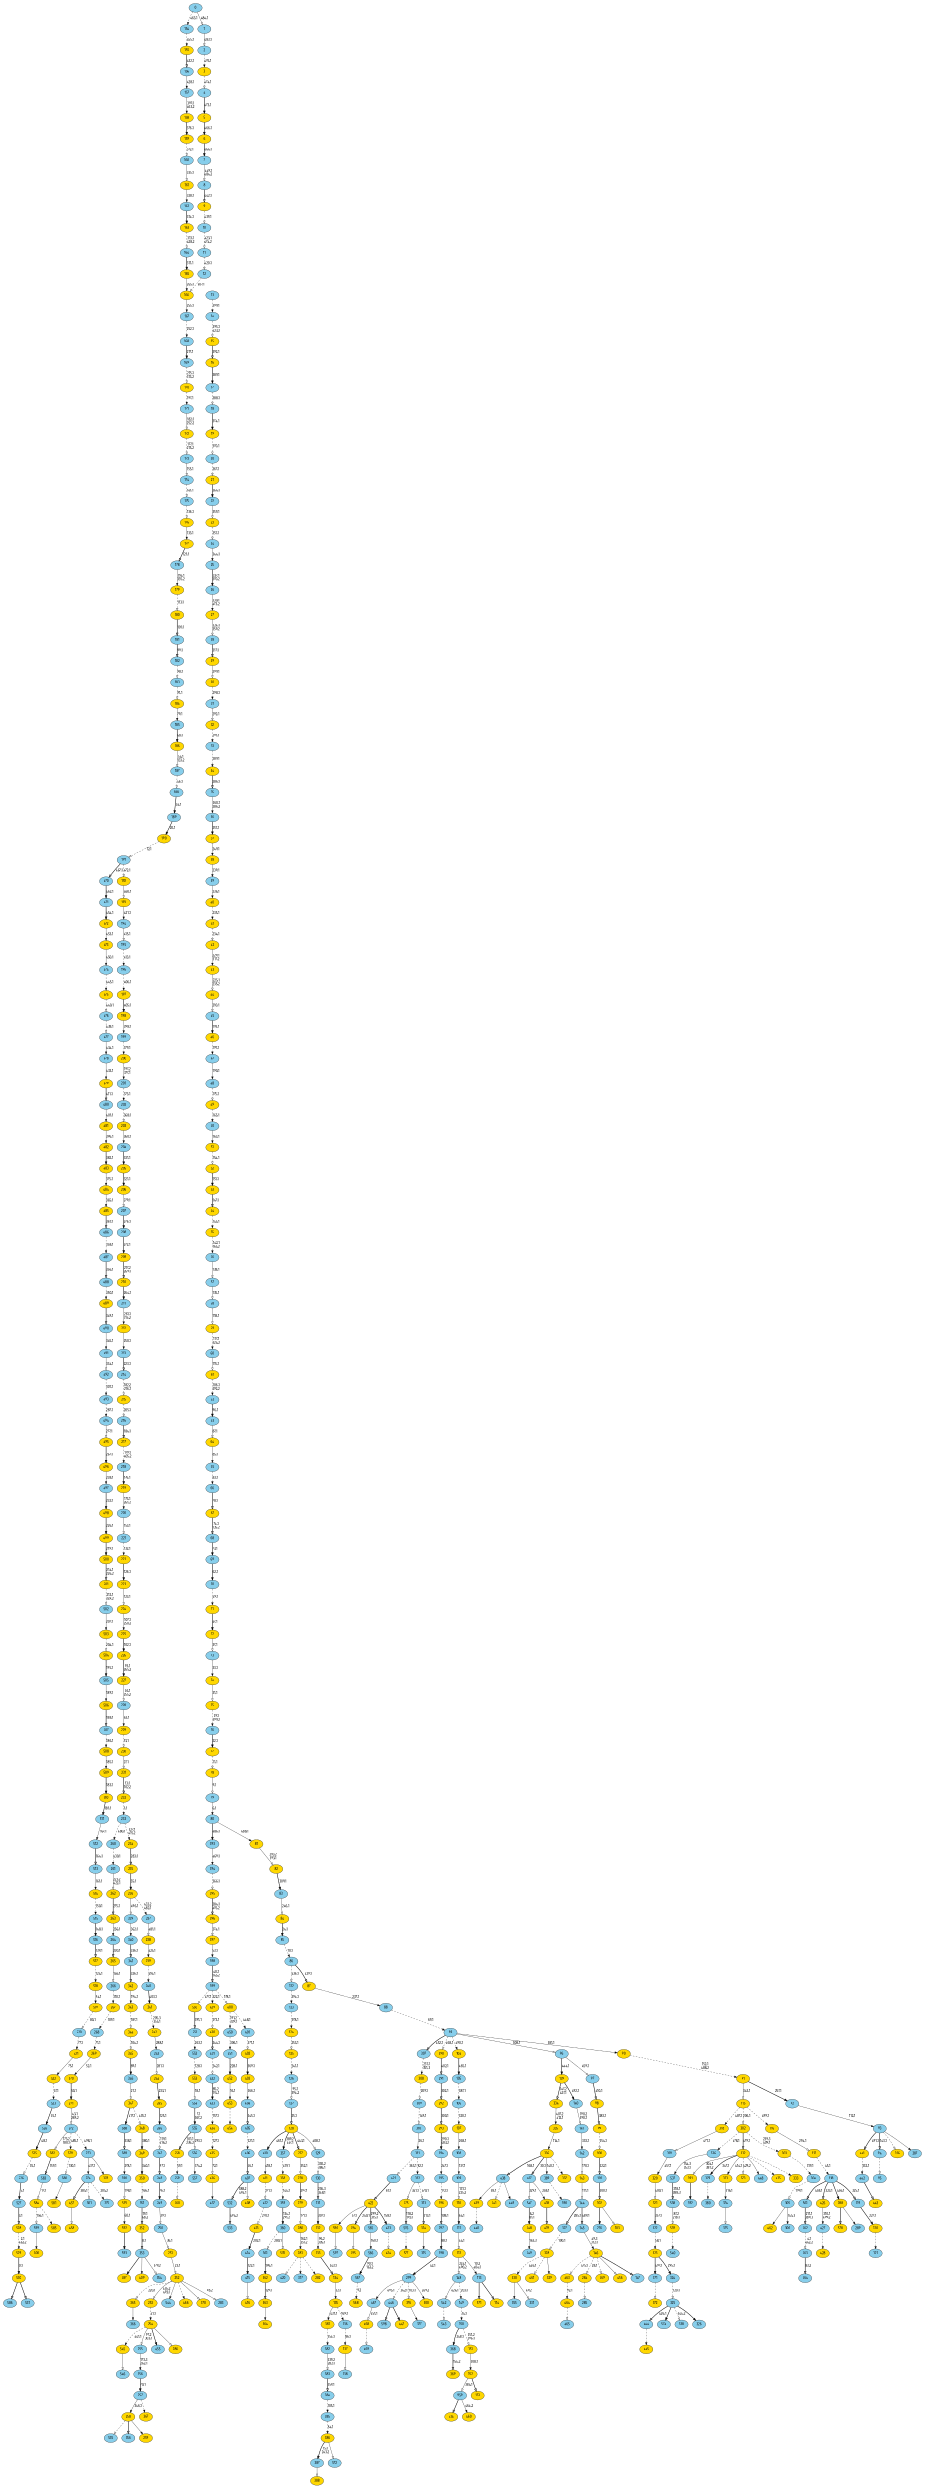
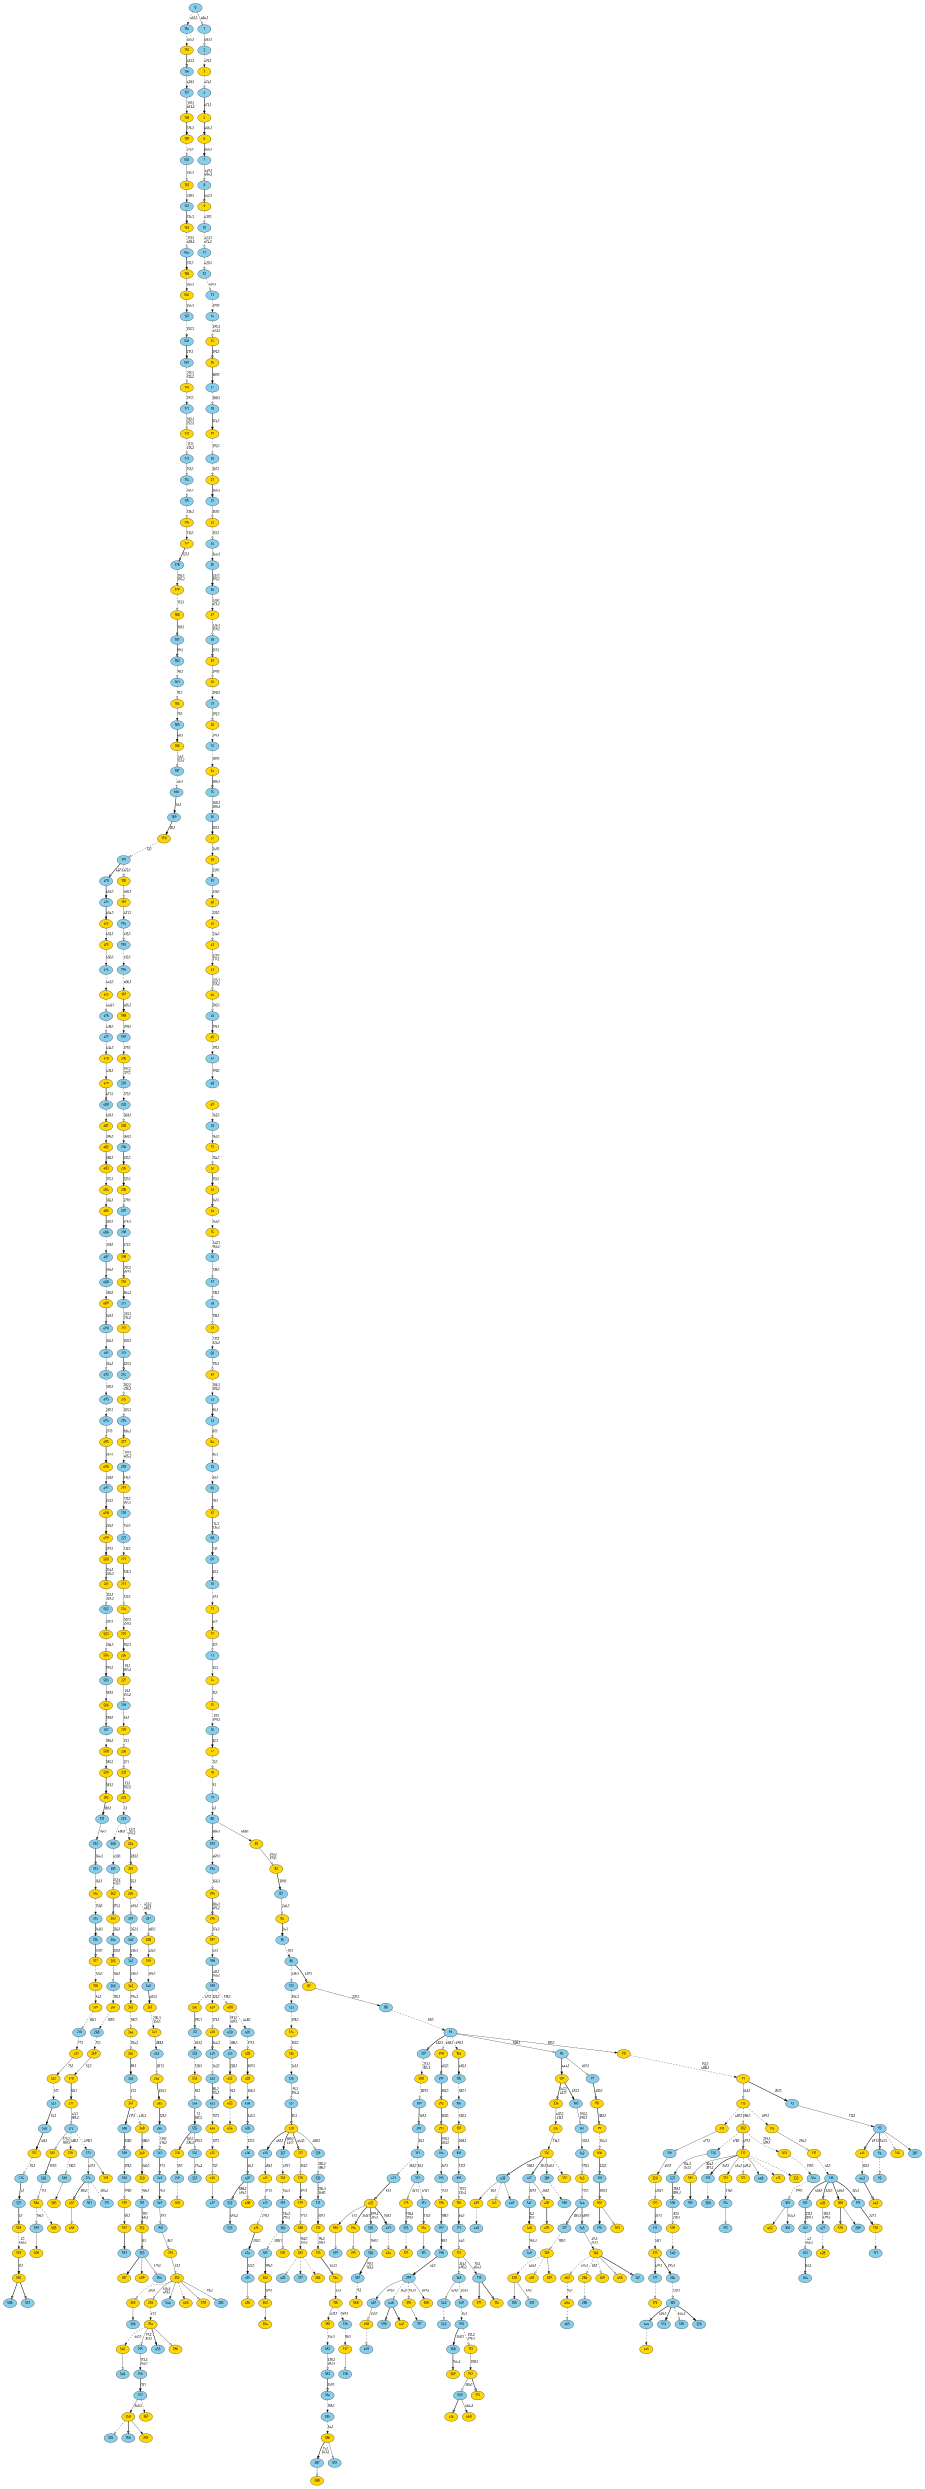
edge "12" -> "166": now "12" -> "13"
node "478": fillcolor skyblue -> gold
edge "48" -> "49": removed, label "175,1"
edge "309" -> "310": style dashed -> bold
